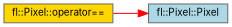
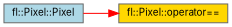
edge "fl::Pixel::operator==" -> "fl::Pixel::Pixel": reversed
